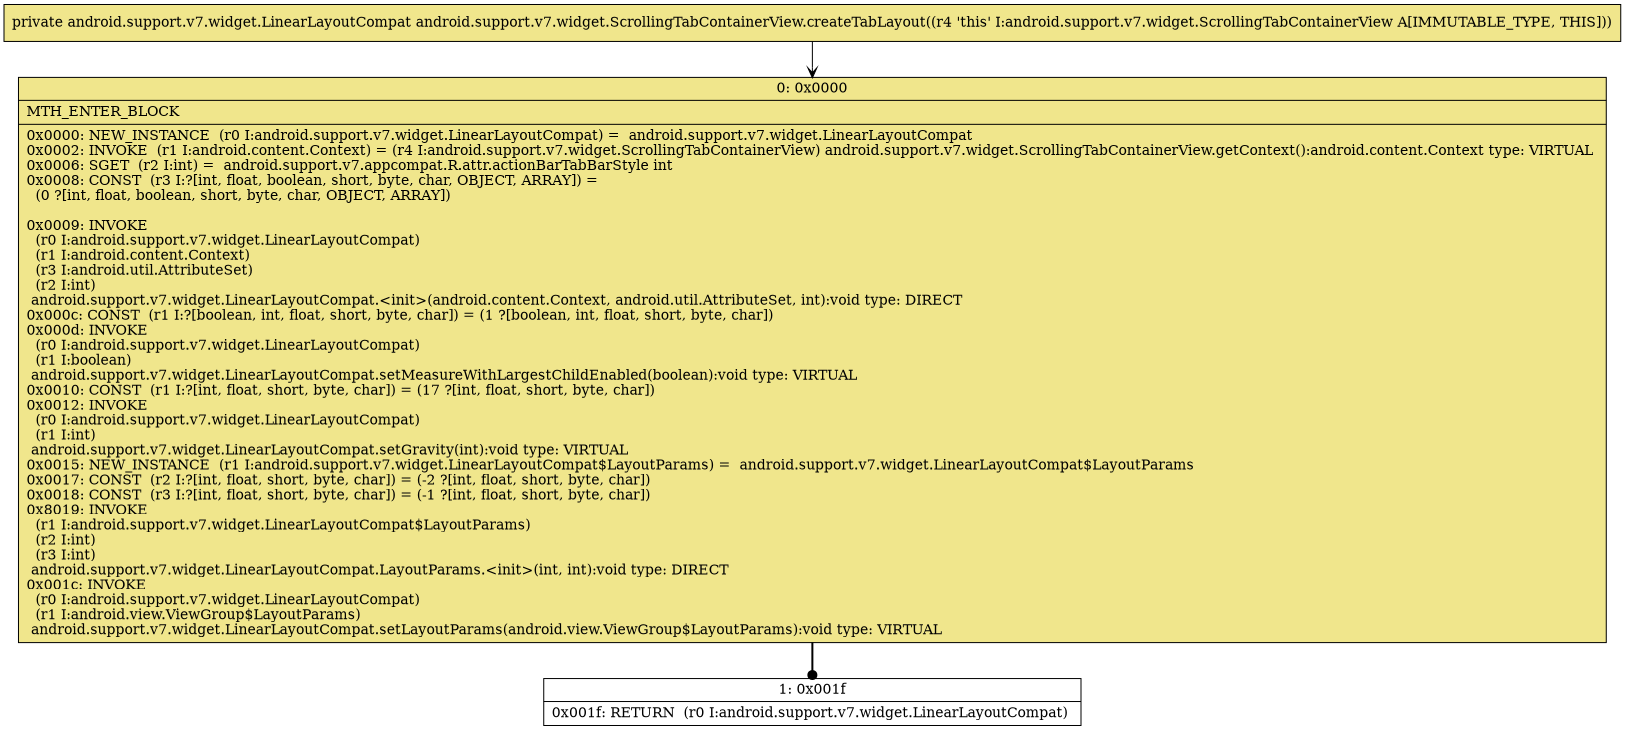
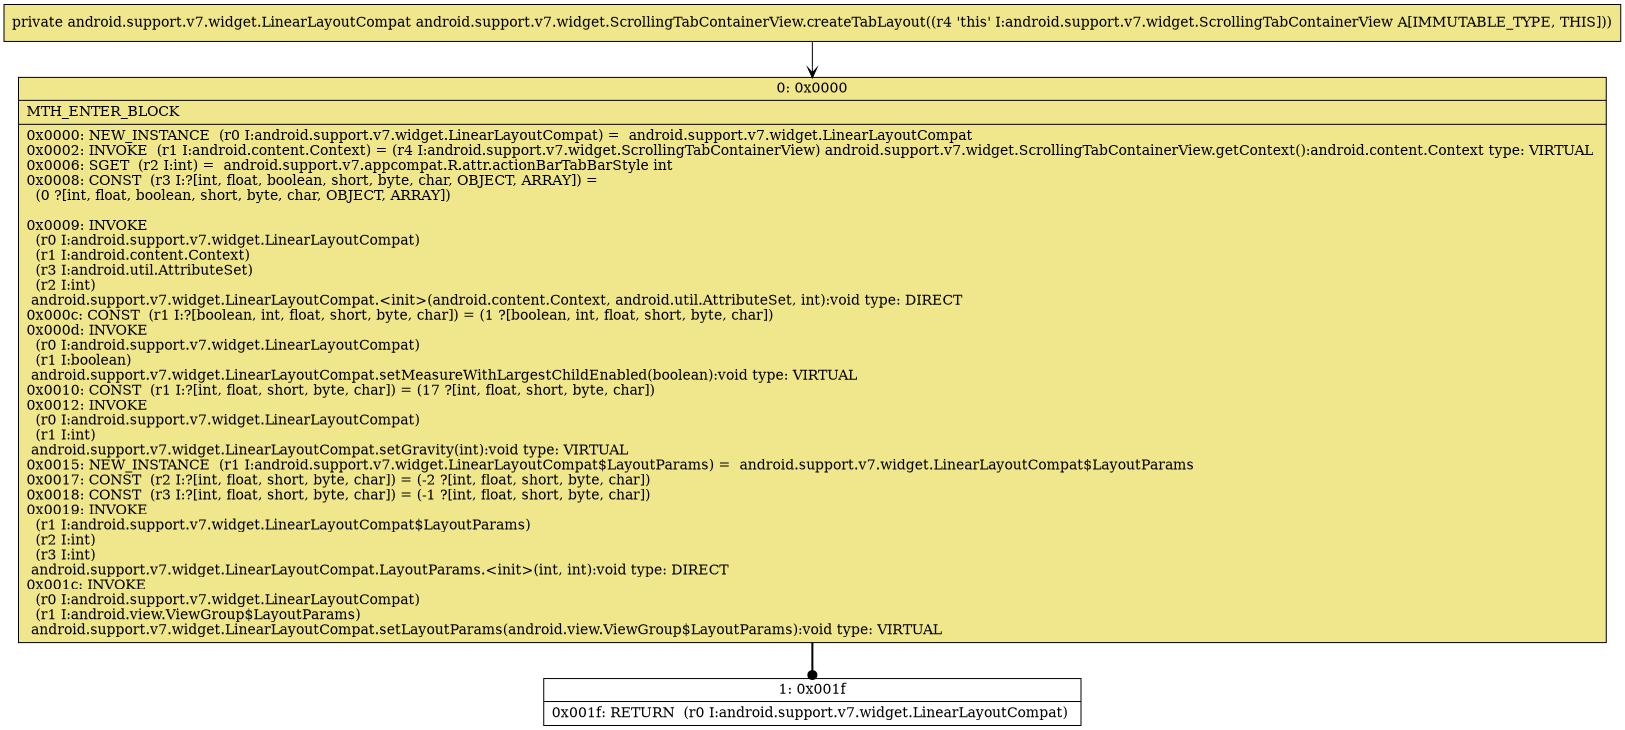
node "0: 0x0000": text "0x8019: INVOKE" -> "0x0019: INVOKE"
